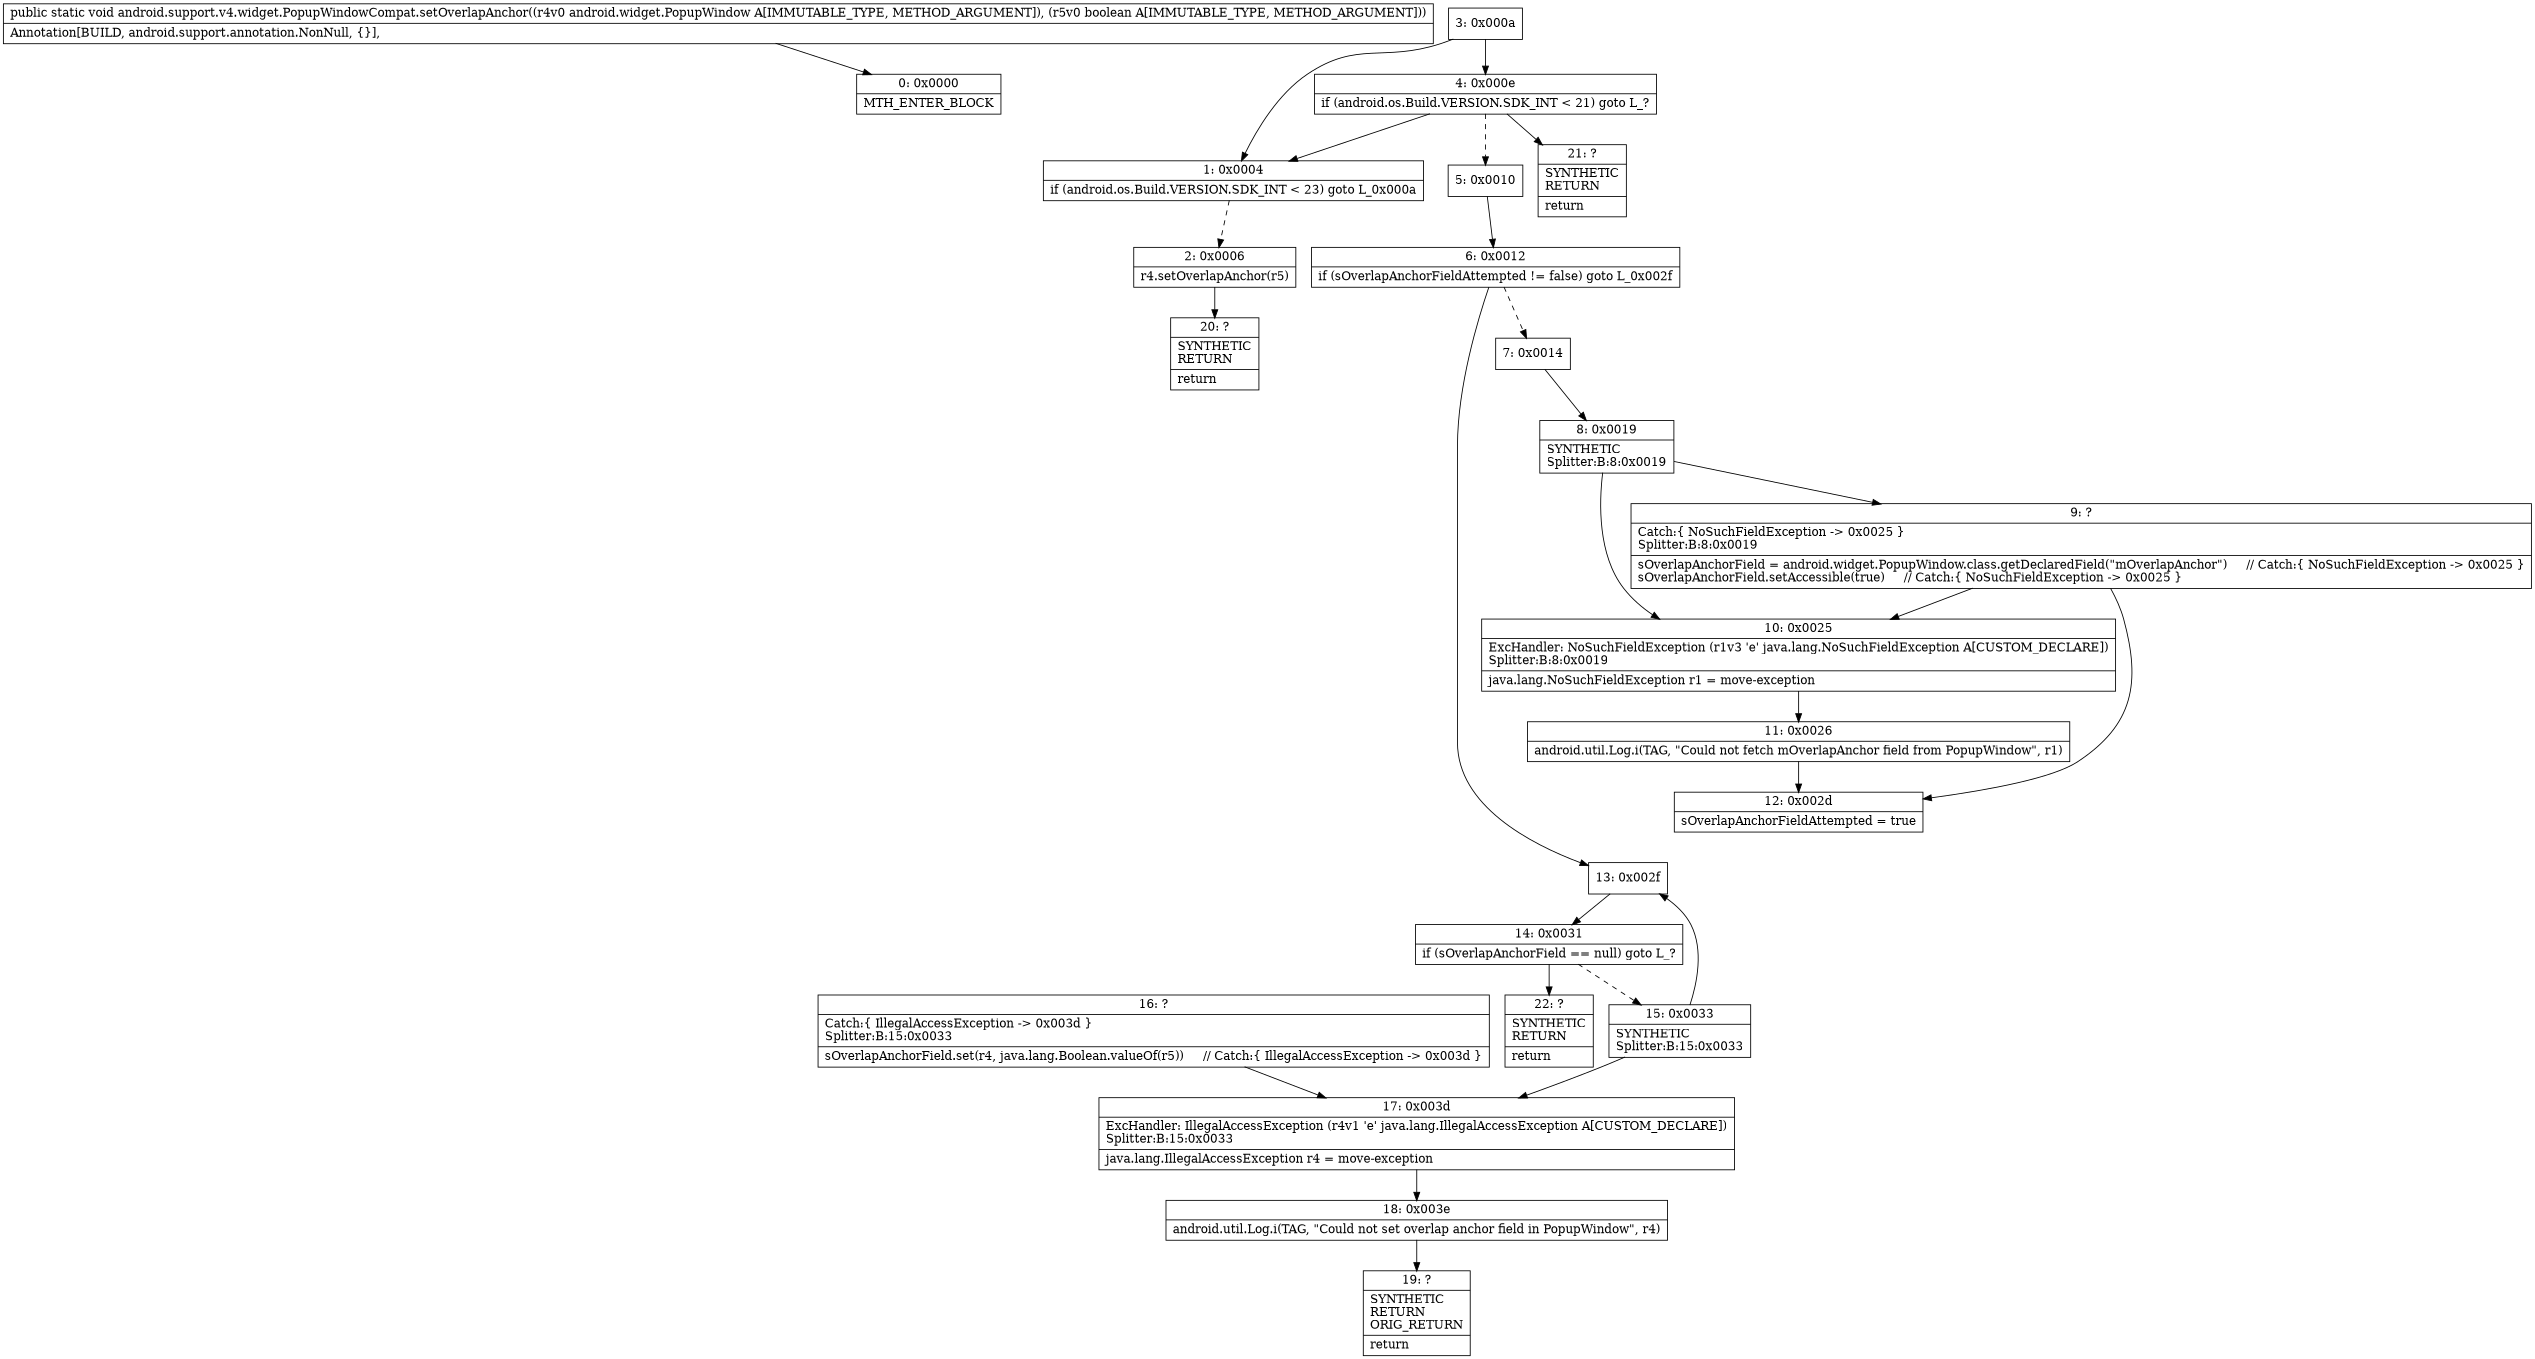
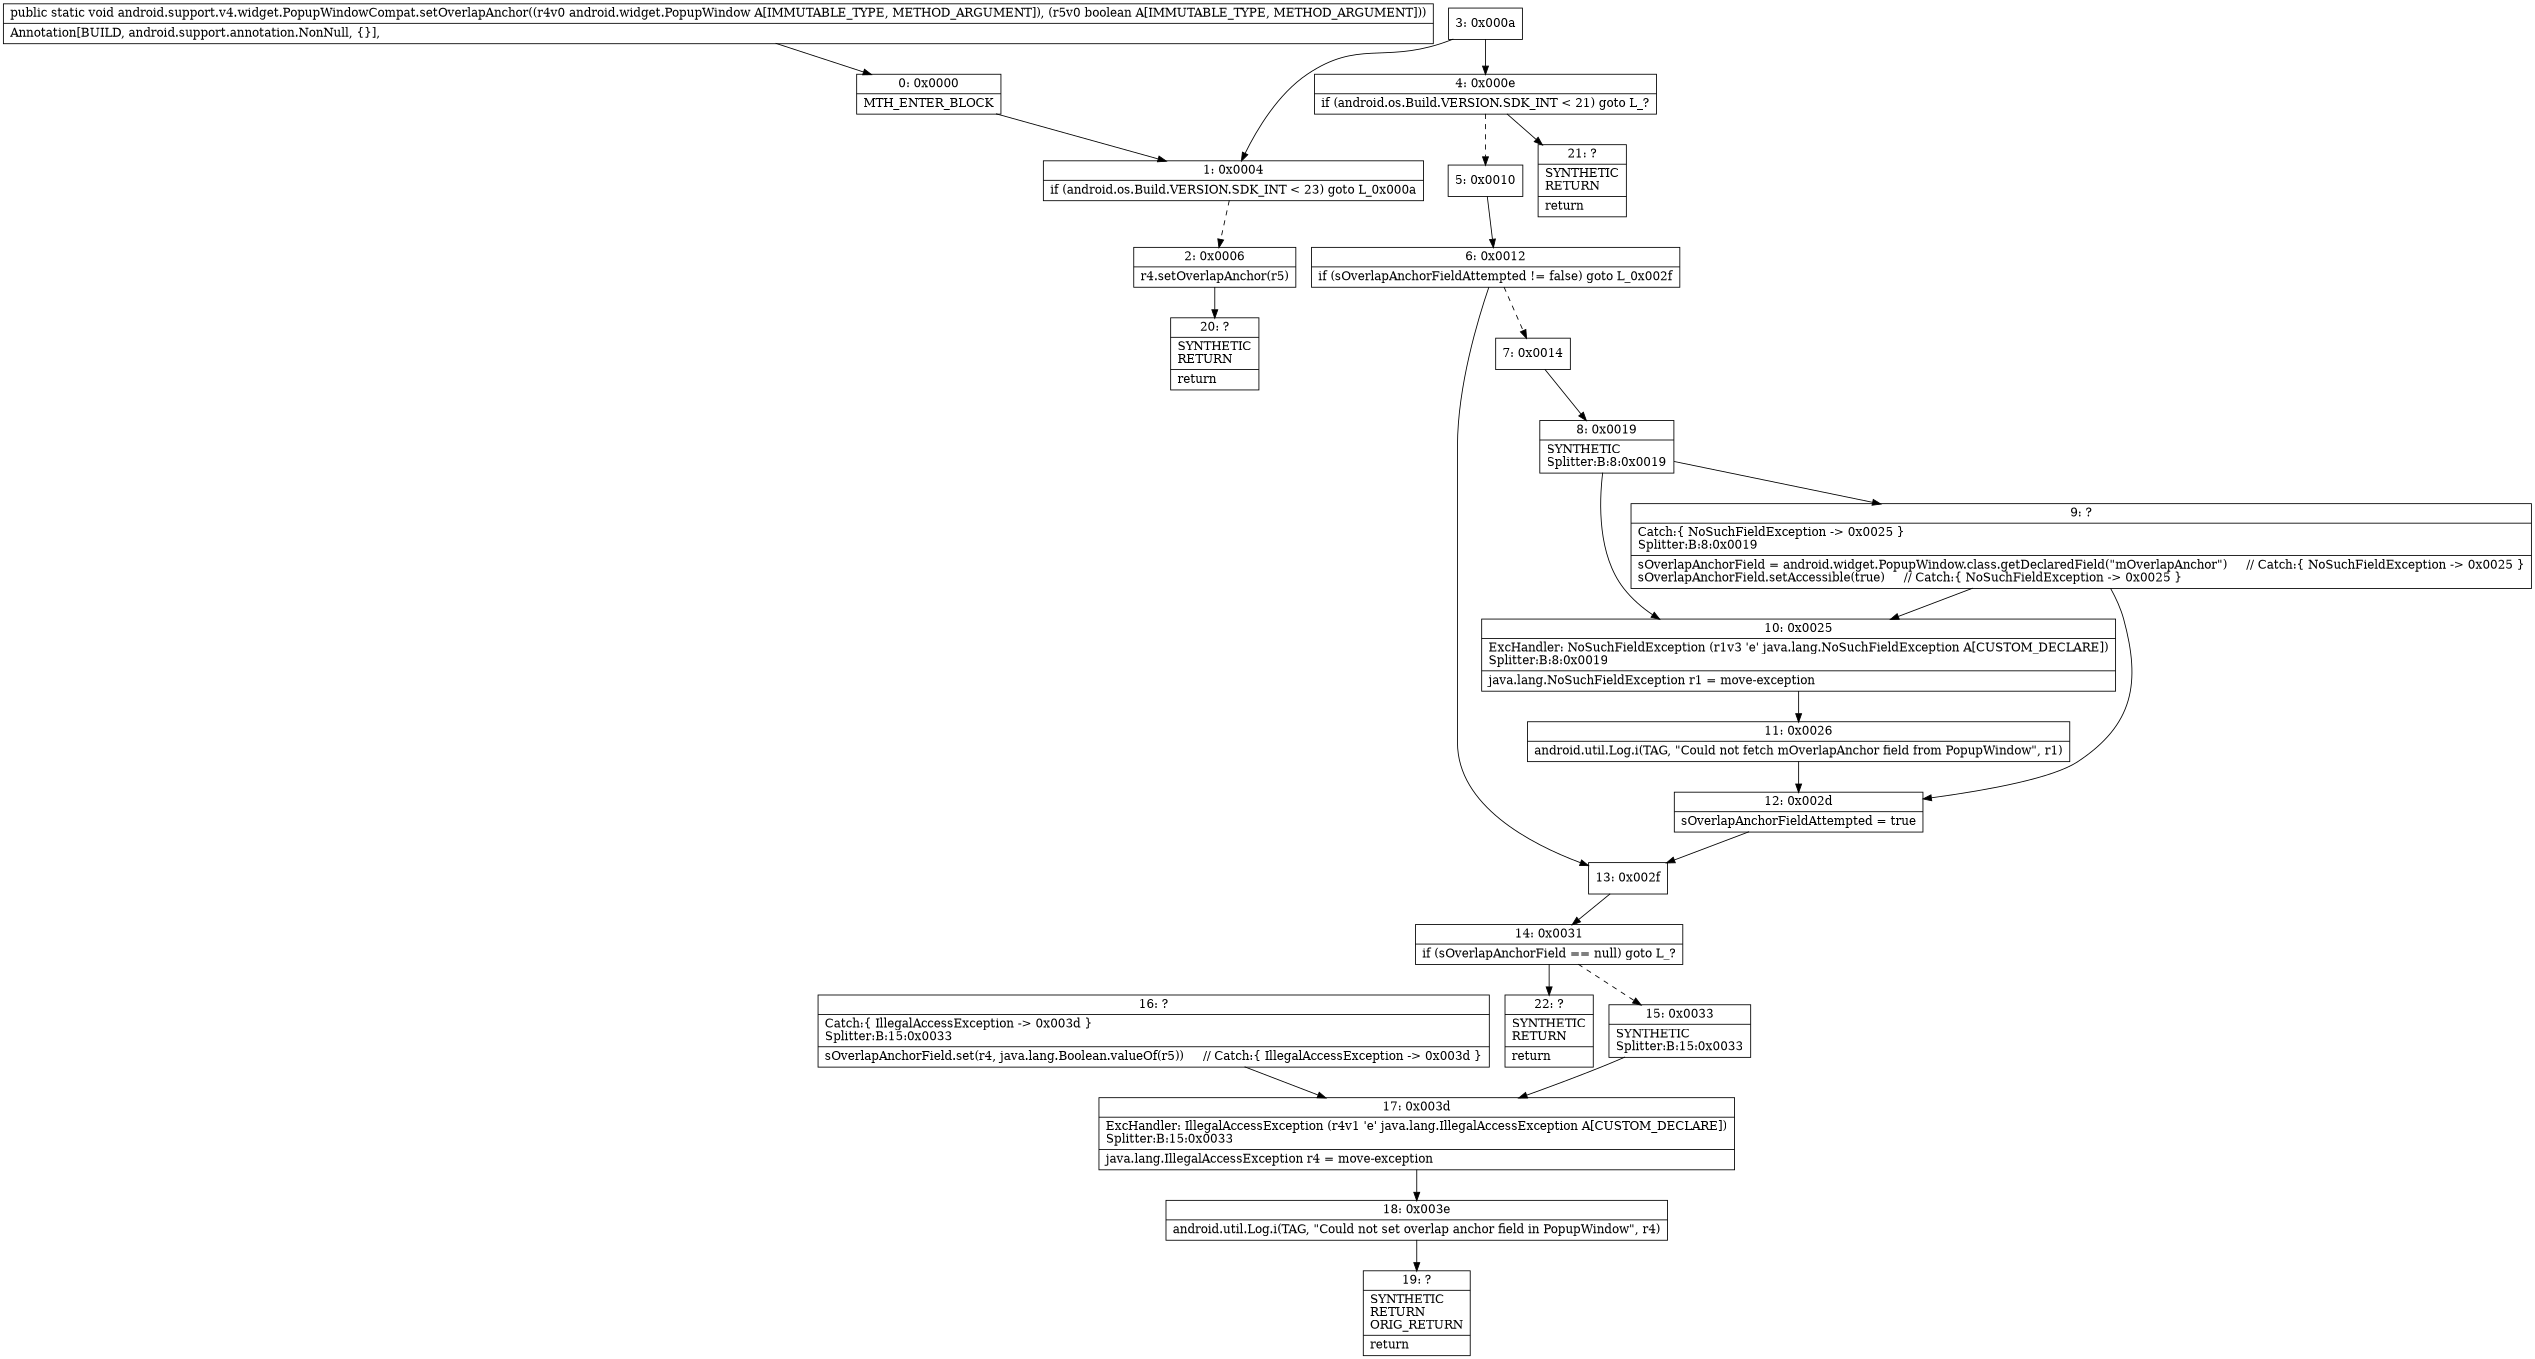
edge "4: 0x000e" -> "1: 0x0004": now "0: 0x0000" -> "1: 0x0004"
edge "15: 0x0033" -> "13: 0x002f": now "12: 0x002d" -> "13: 0x002f"
